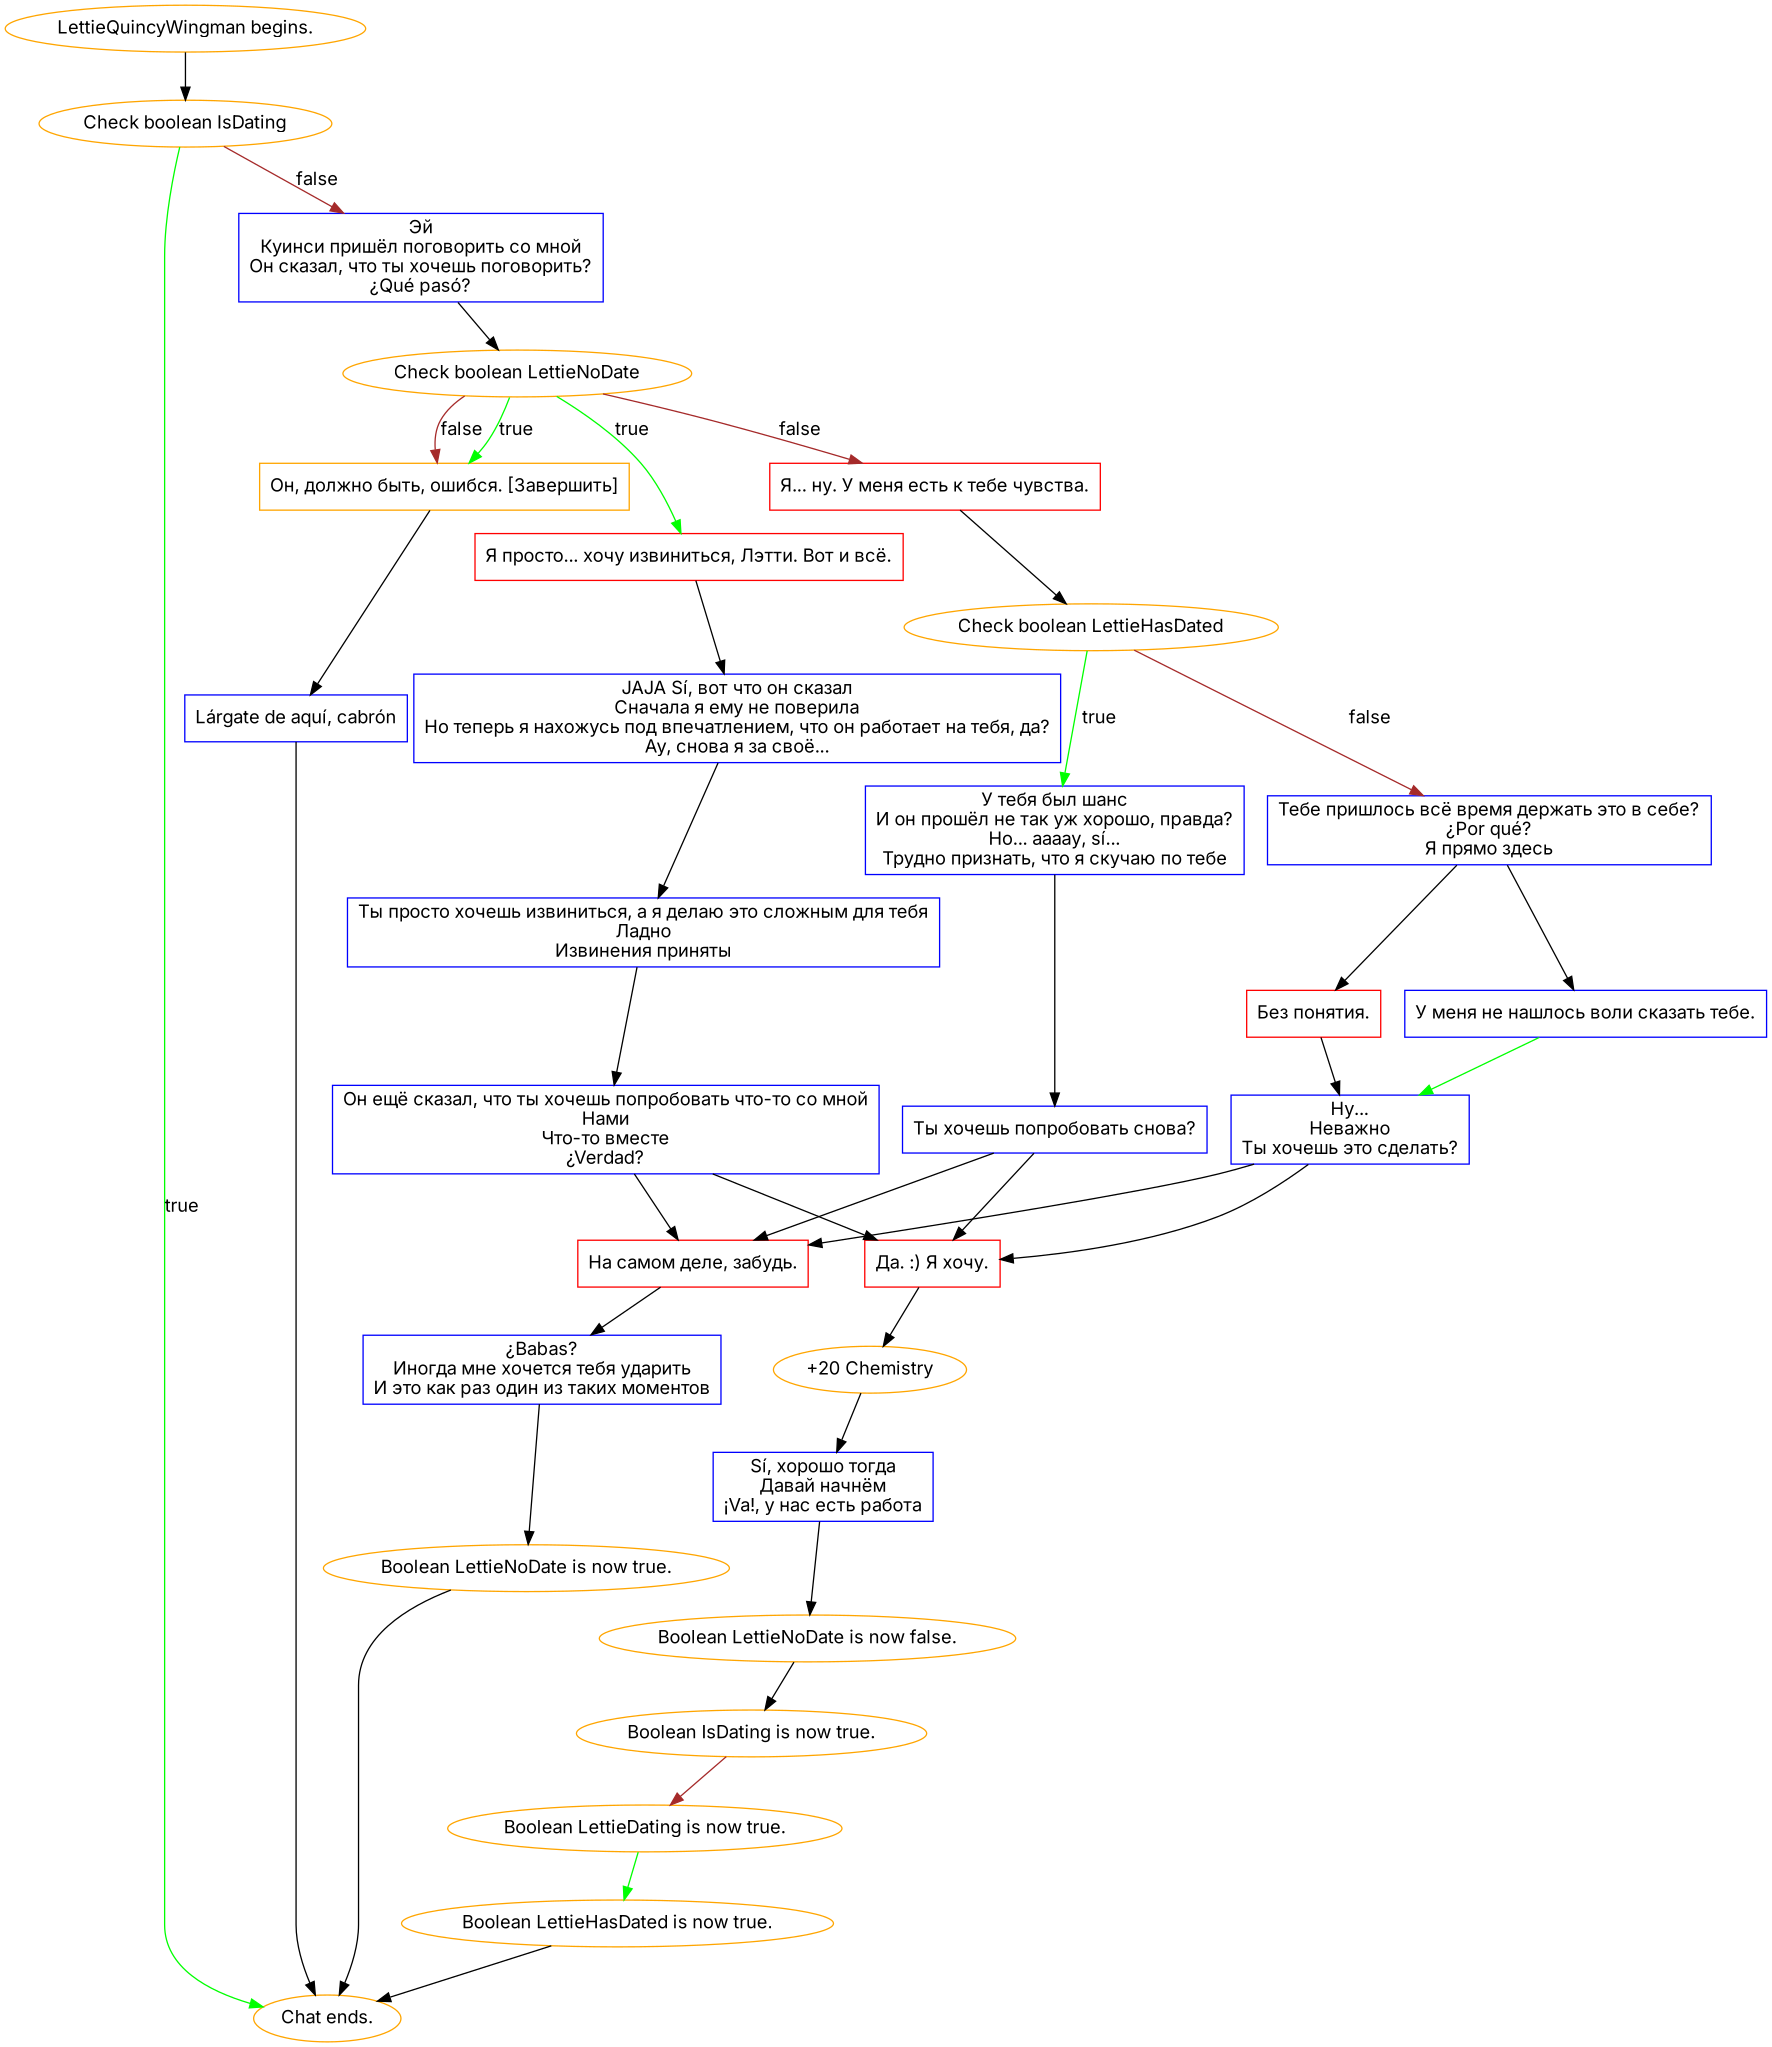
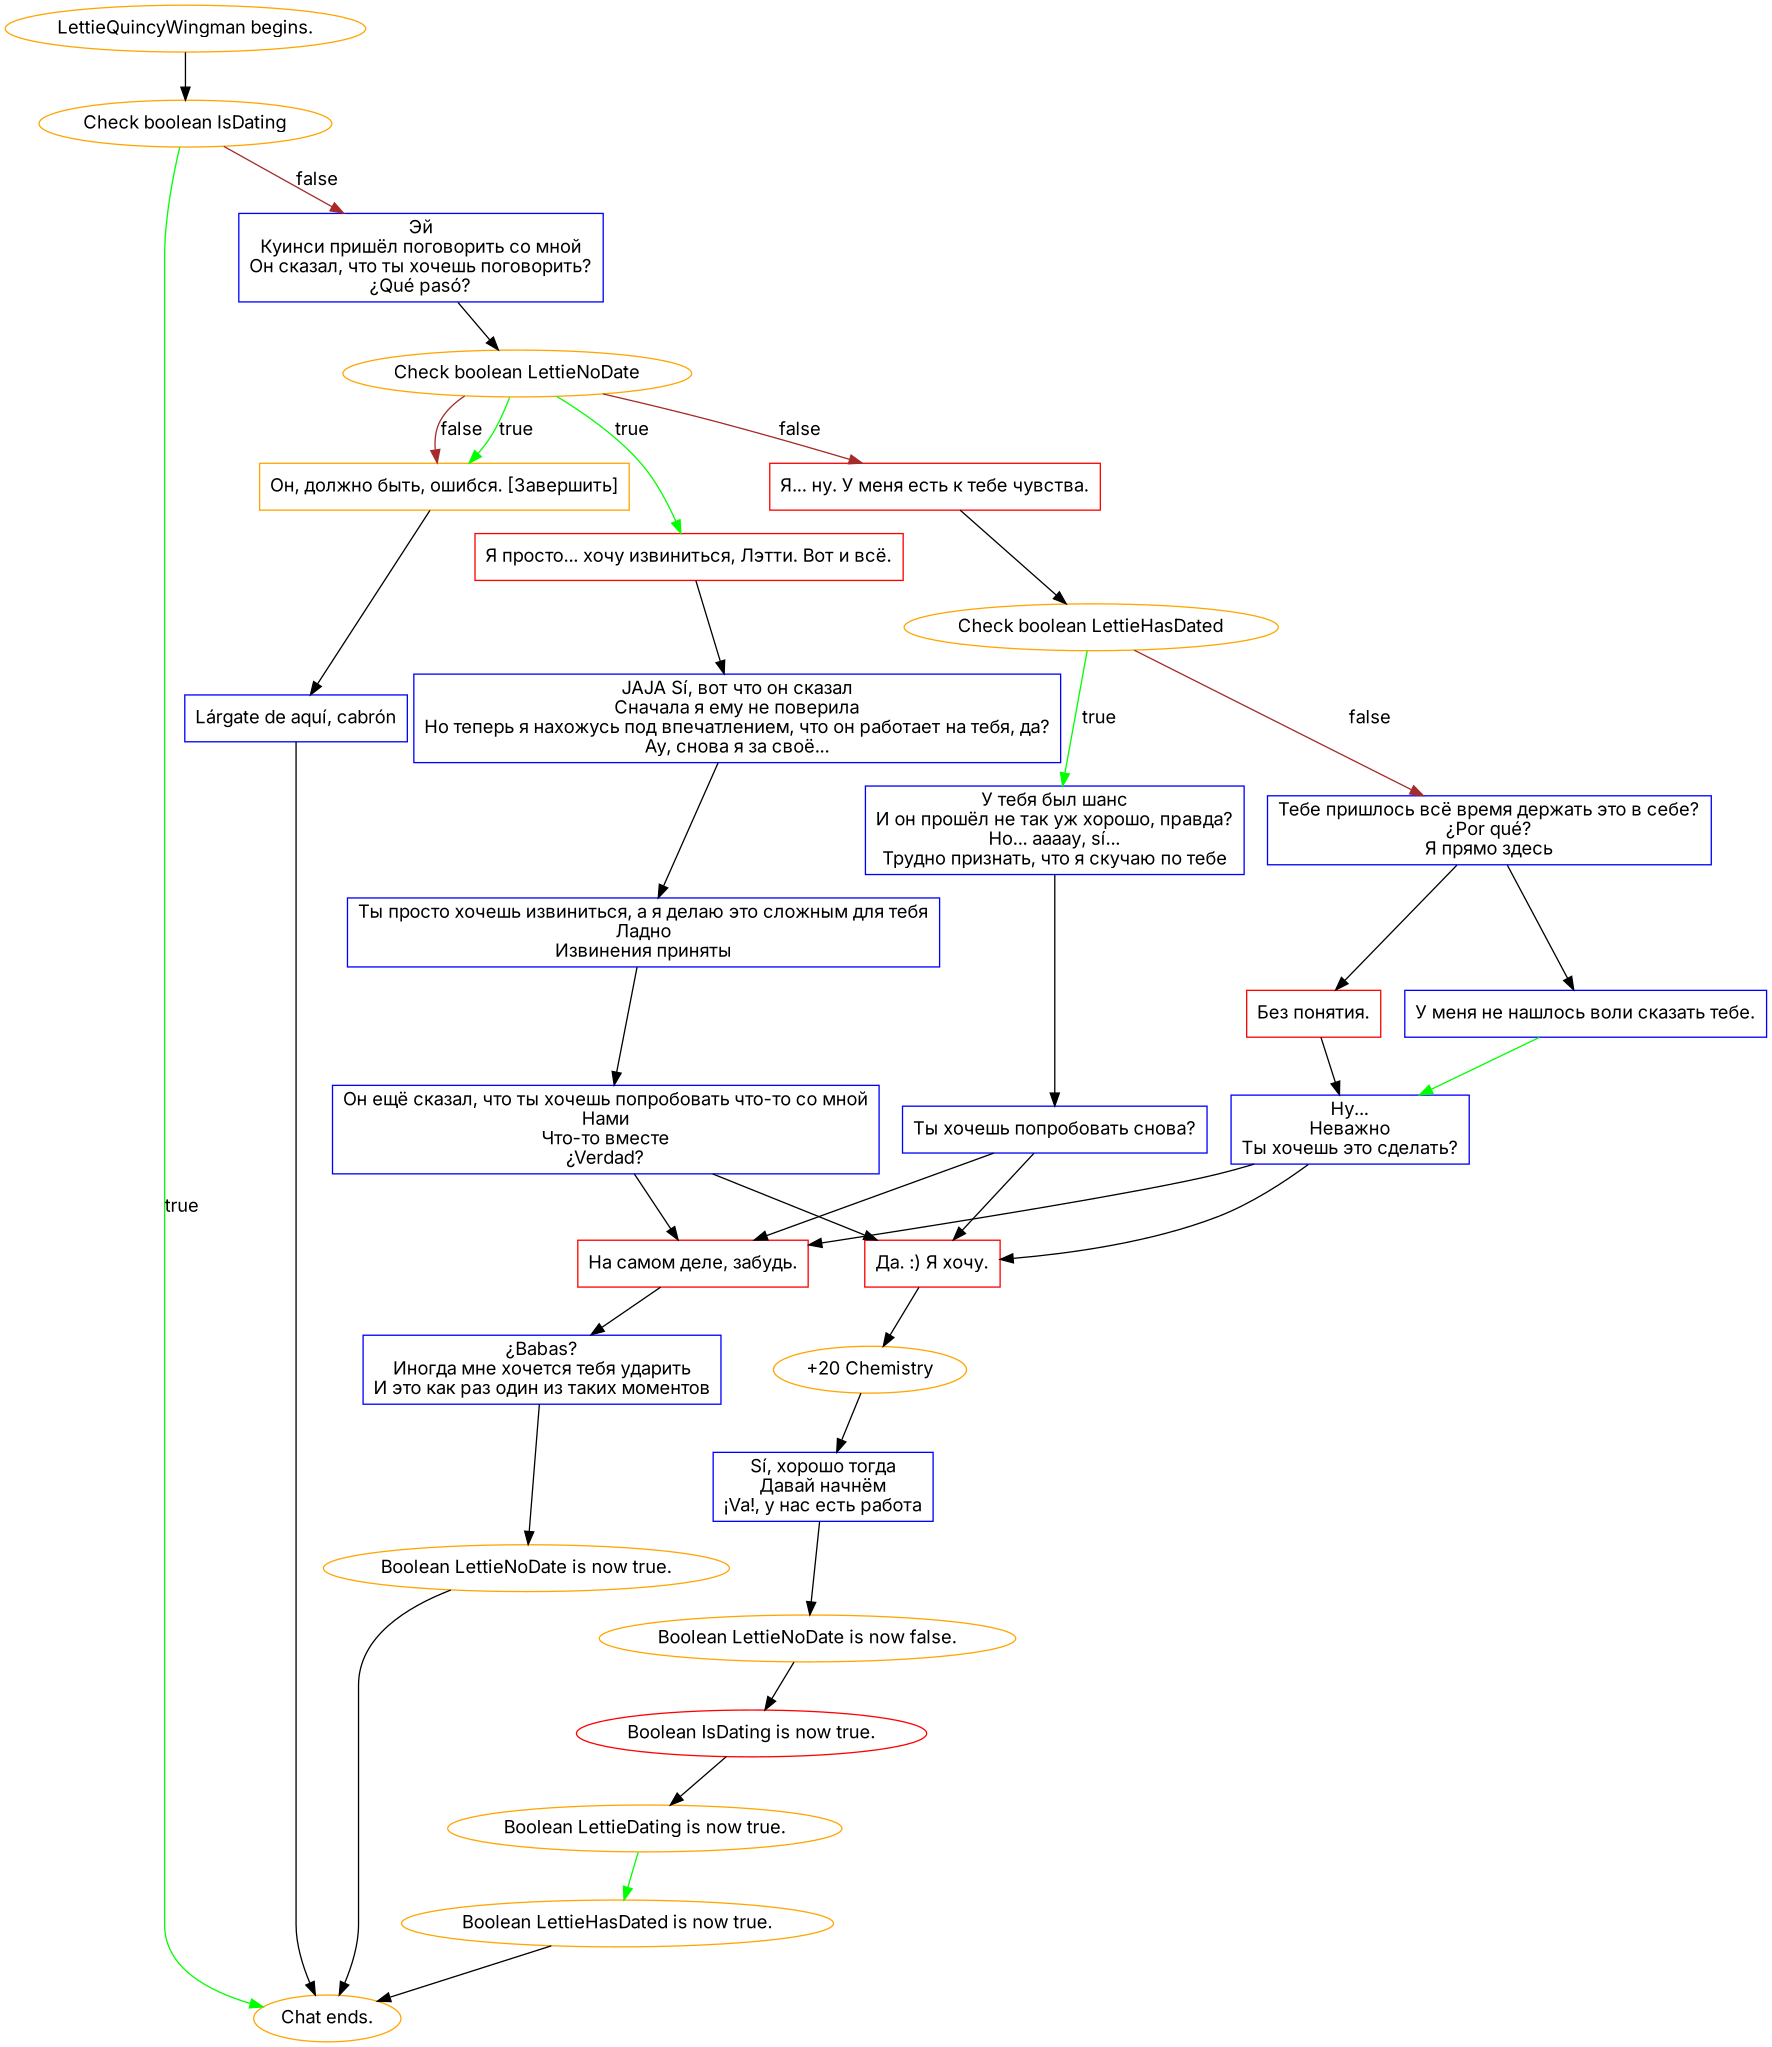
node "Boolean IsDating is now true.": color orange -> red
edge "Boolean IsDating is now true." -> "Boolean LettieDating is now true.": color brown -> black
